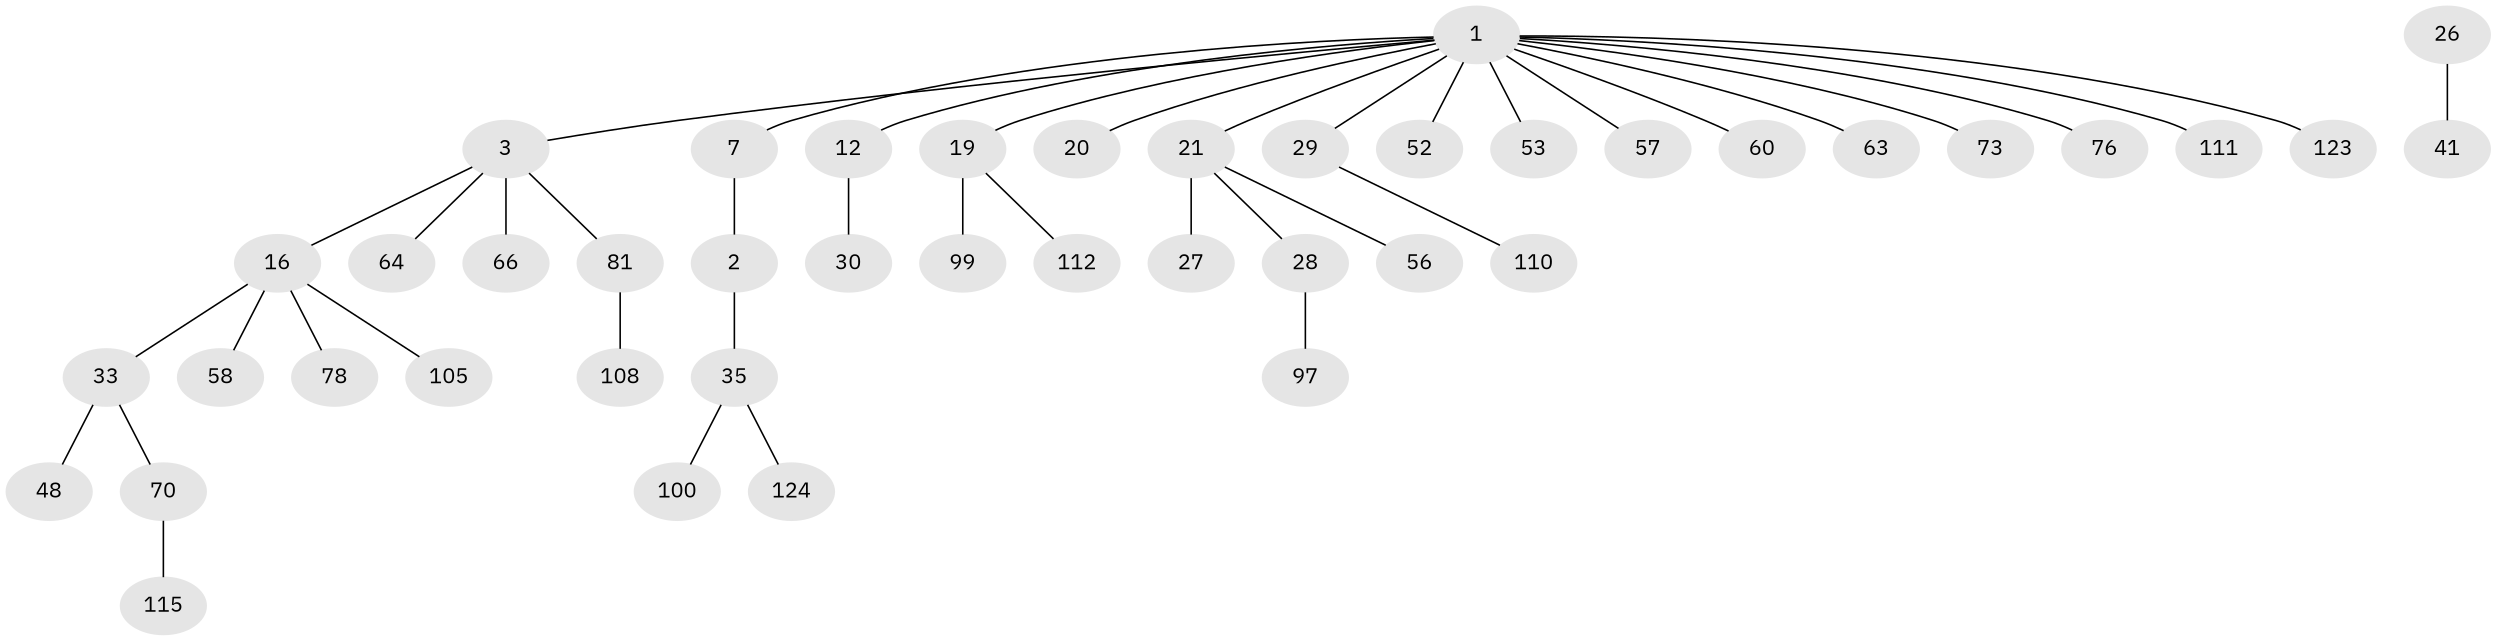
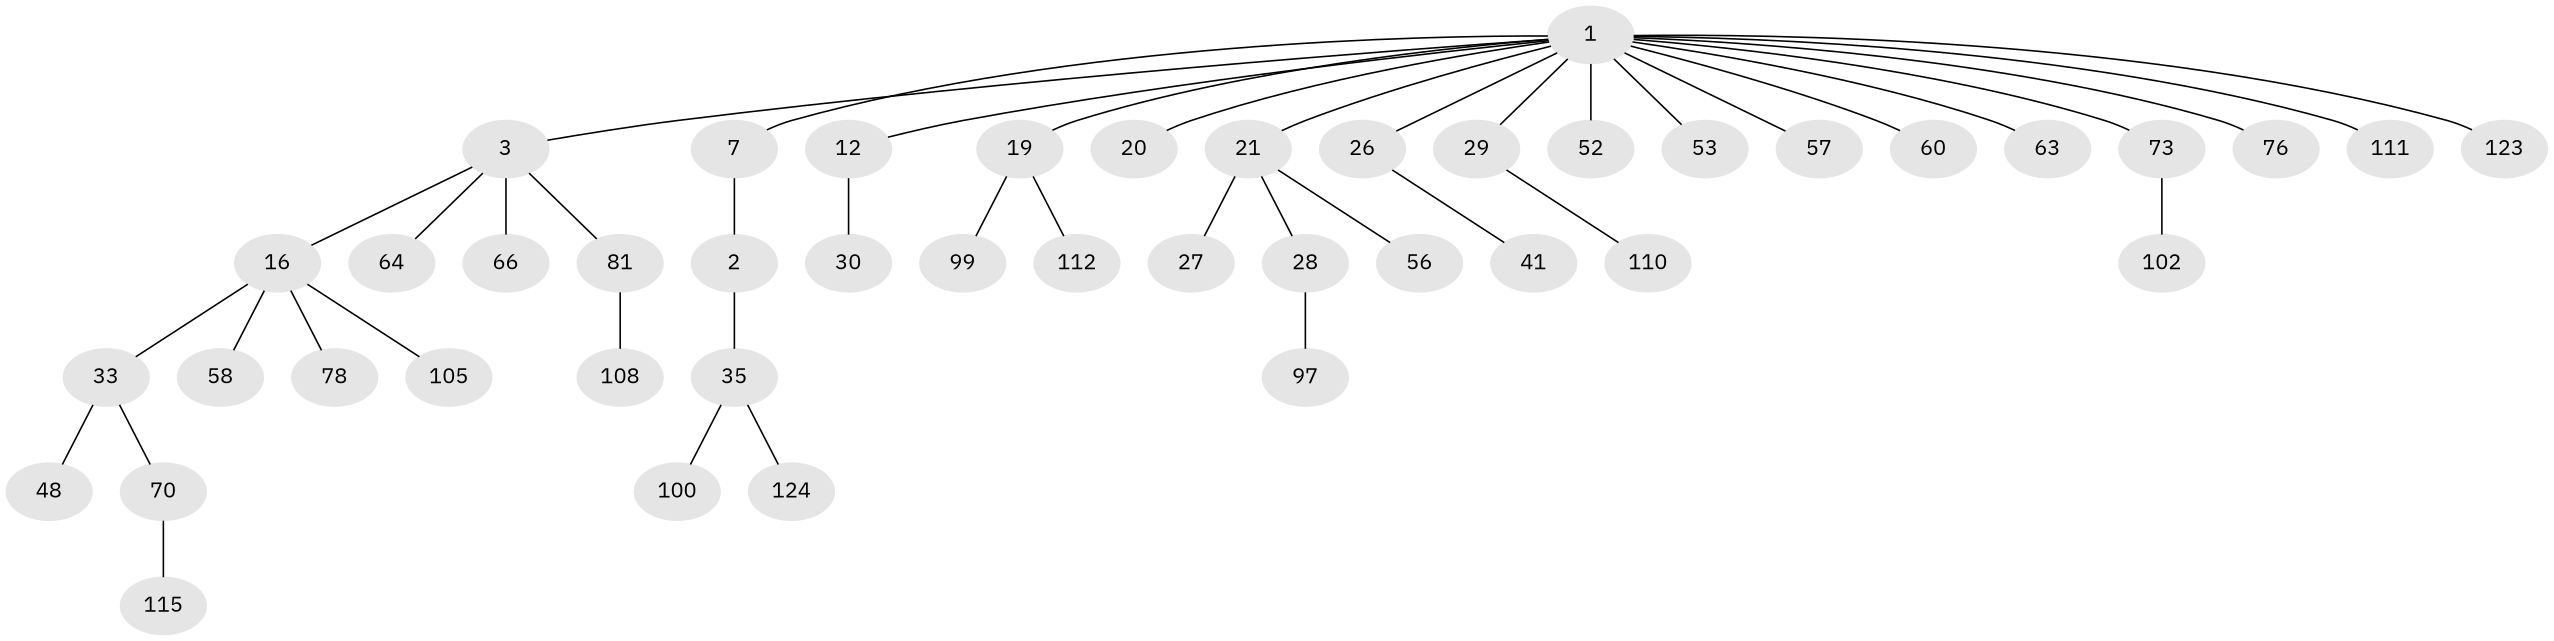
edge "1" -- "26": added
node "102": added
